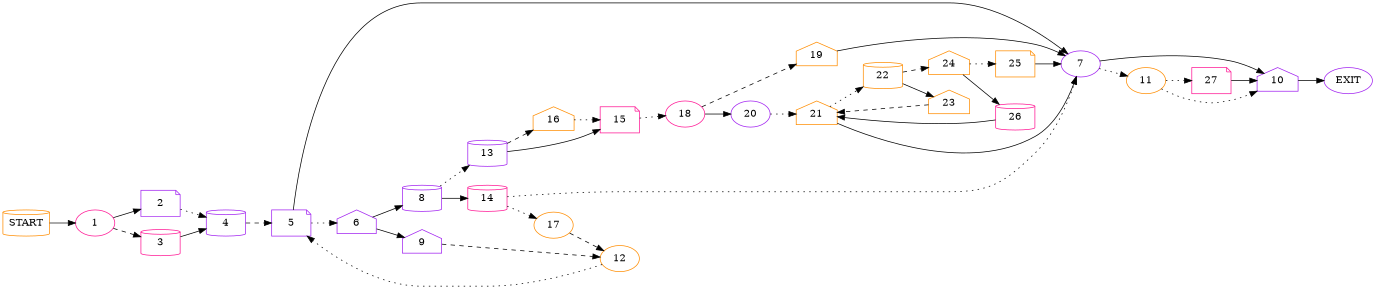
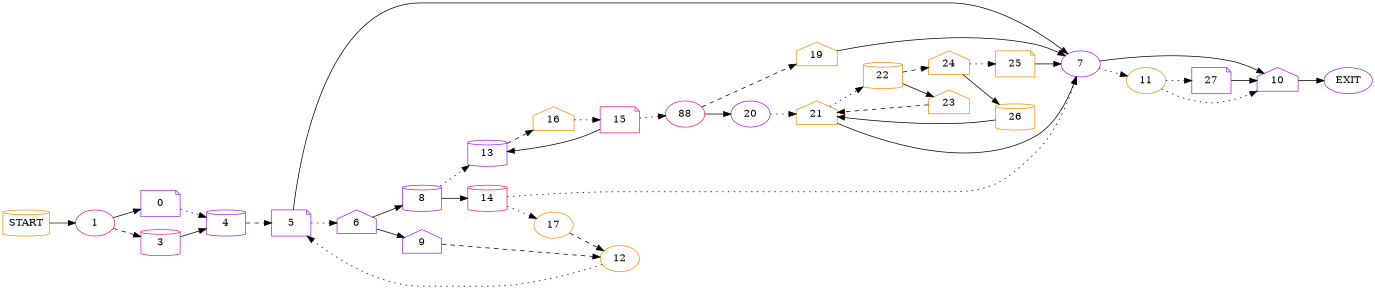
node "27": color deeppink -> purple
node "18": label "18" -> "88"
node "26": color deeppink -> darkorange
edge "13" -> "15": reversed
node "2": label "2" -> "0"
